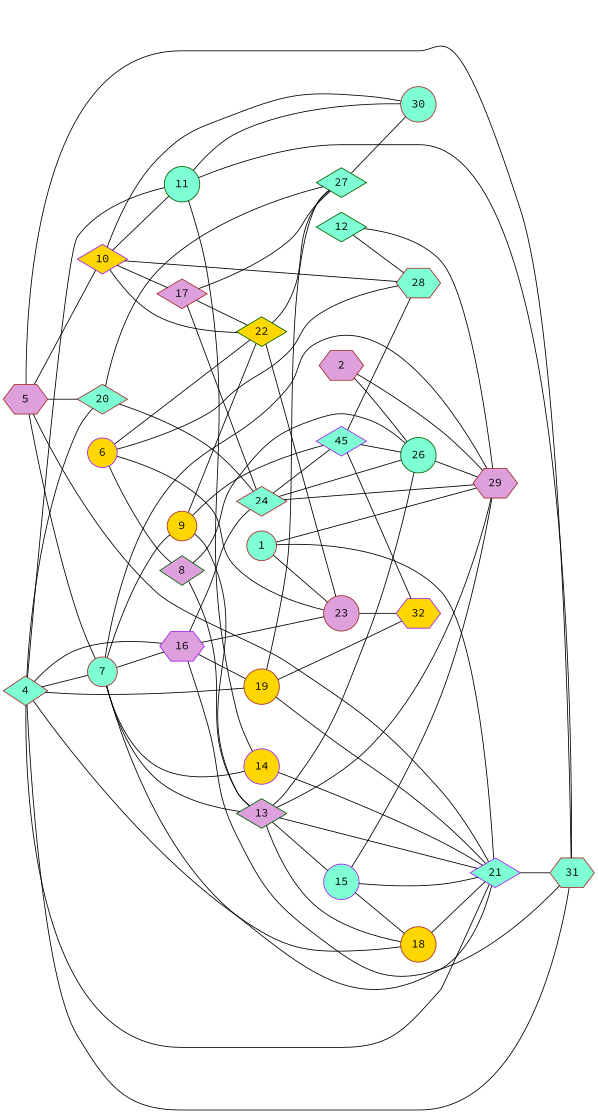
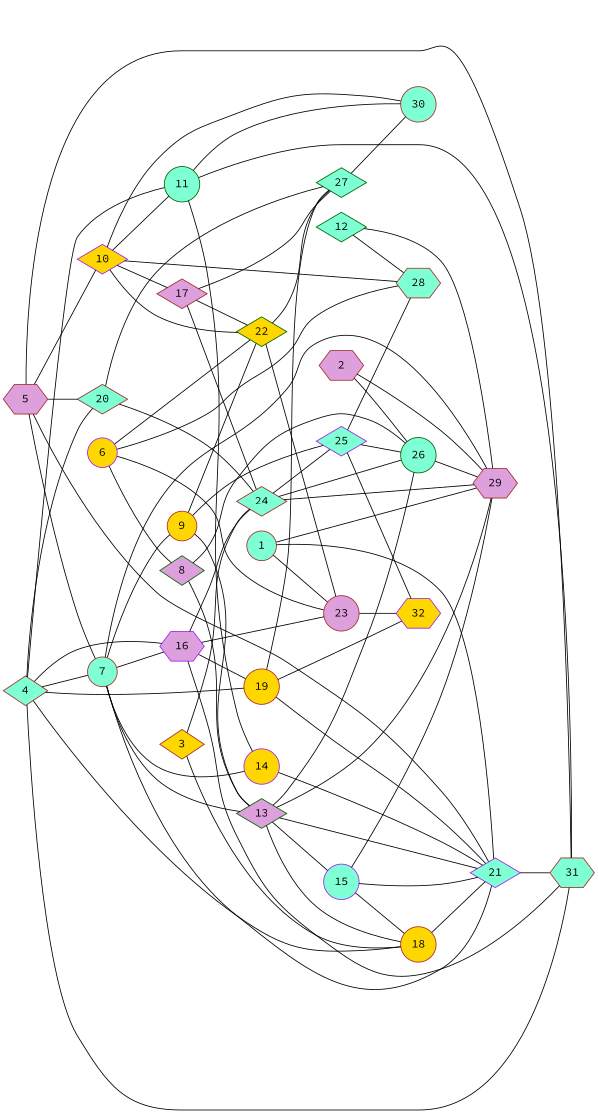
node "45": label "45" -> "25"
node "3": added
edge "4" -- "21": removed
